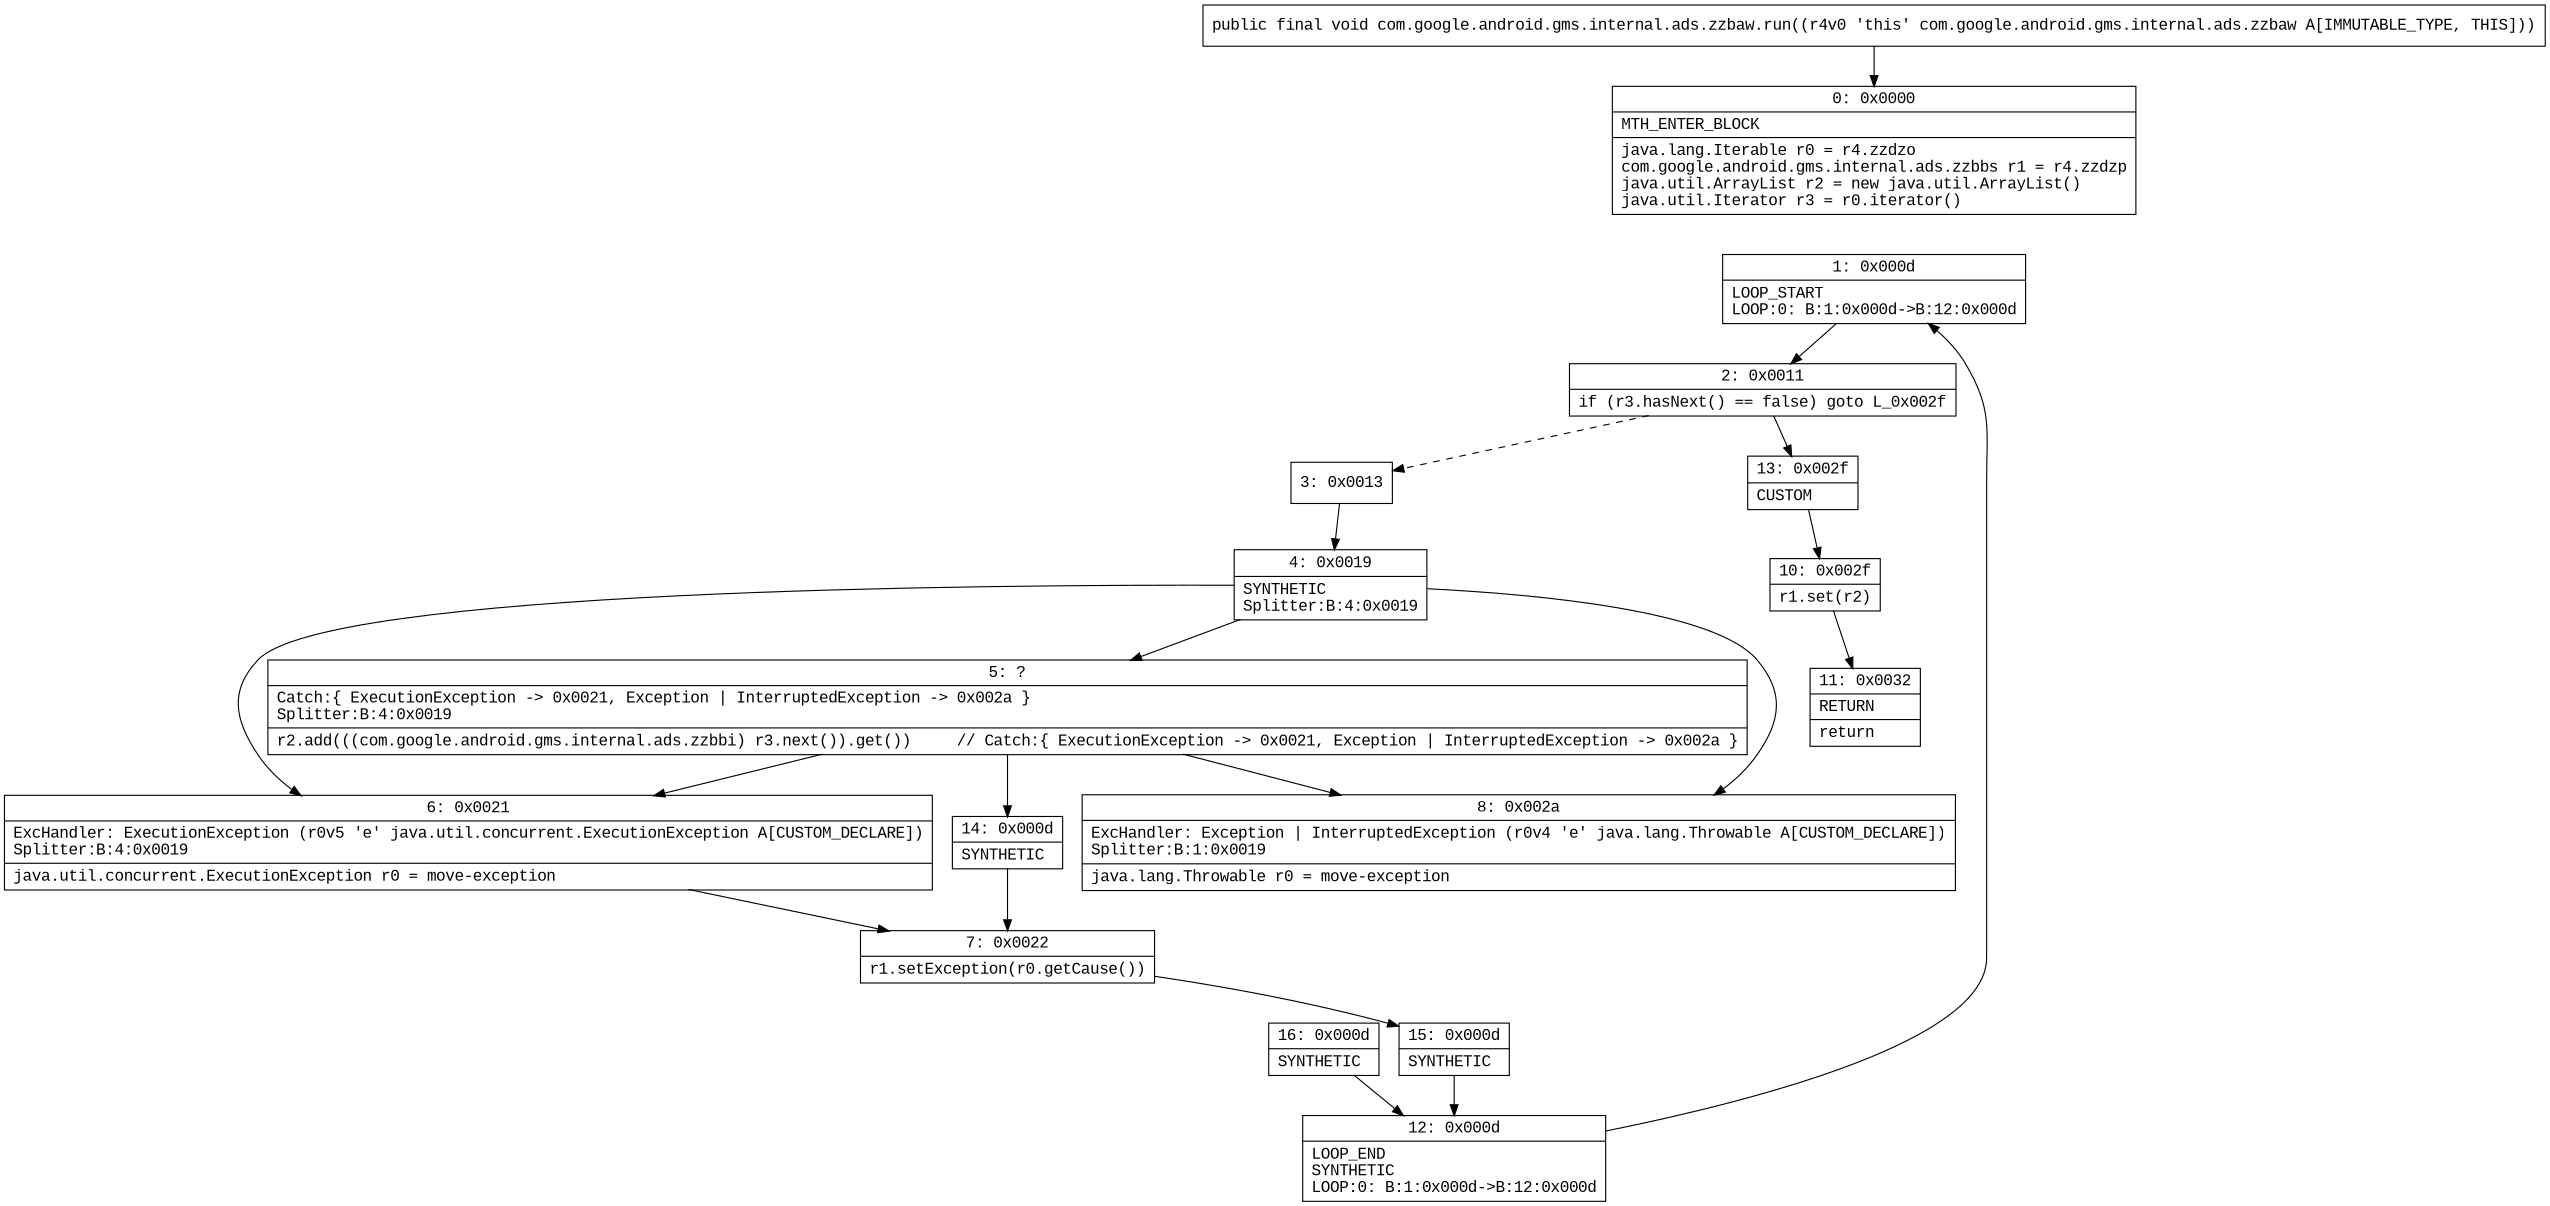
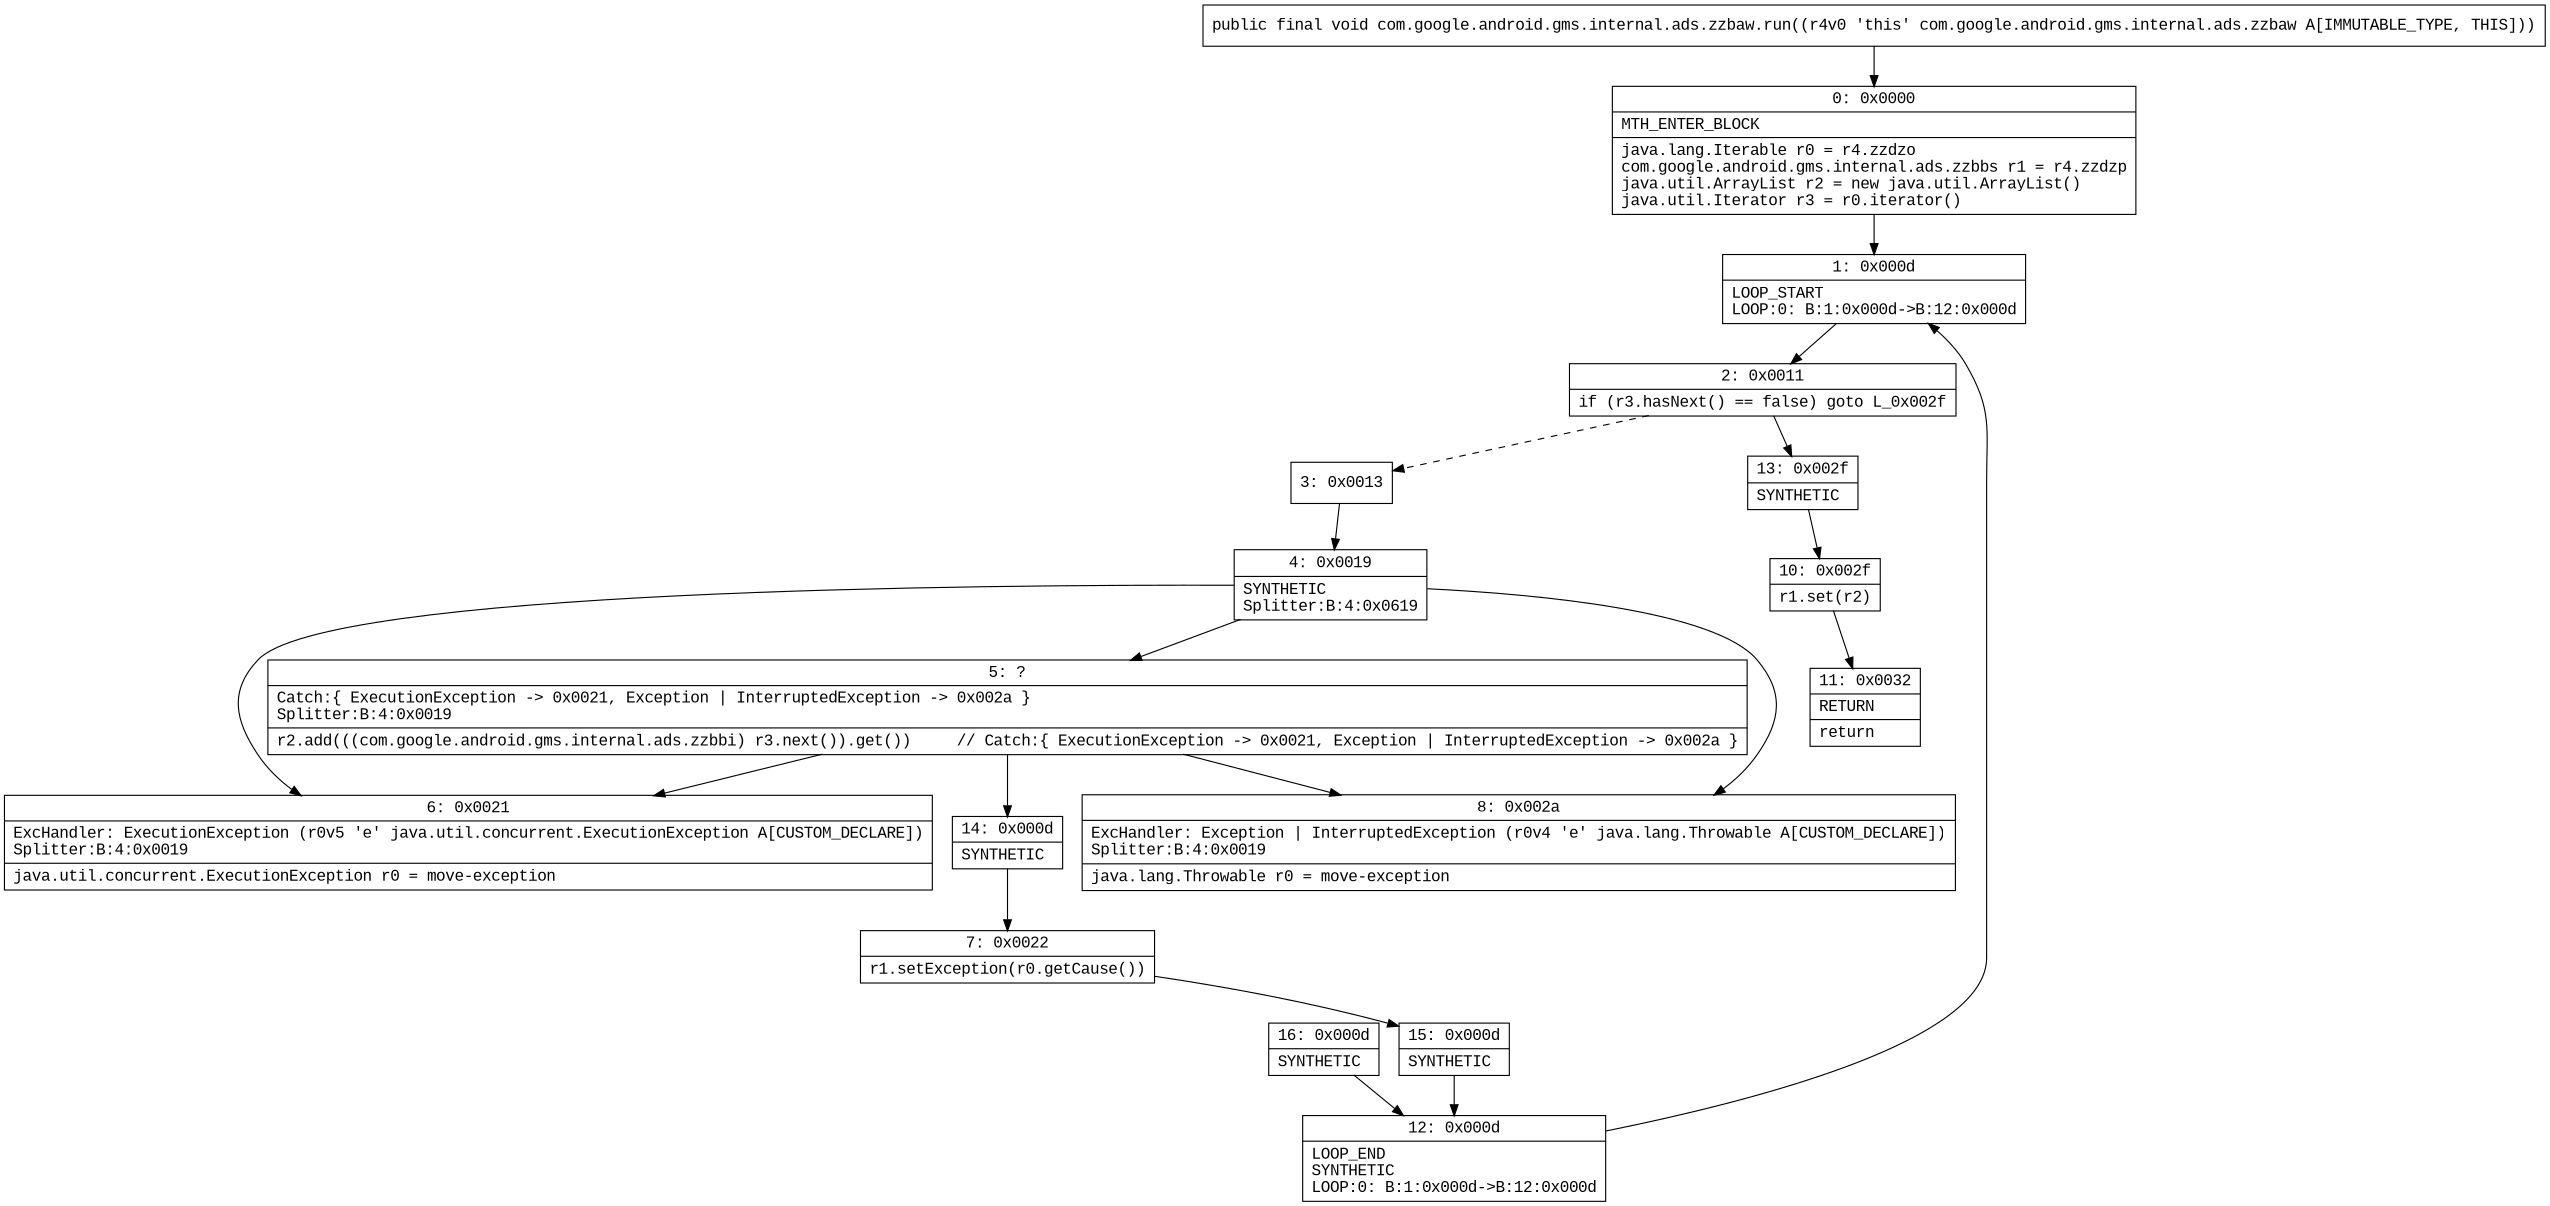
edge "0: 0x0000" -> "1: 0x000d": added
node "13: 0x002f": text "CUSTOM" -> "SYNTHETIC"
node "4: 0x0019": text "Splitter:B:4:0x0019" -> "Splitter:B:4:0x0619"
node "8: 0x002a": text "Splitter:B:1:0x0019" -> "Splitter:B:4:0x0019"
edge "6: 0x0021" -> "7: 0x0022": removed
